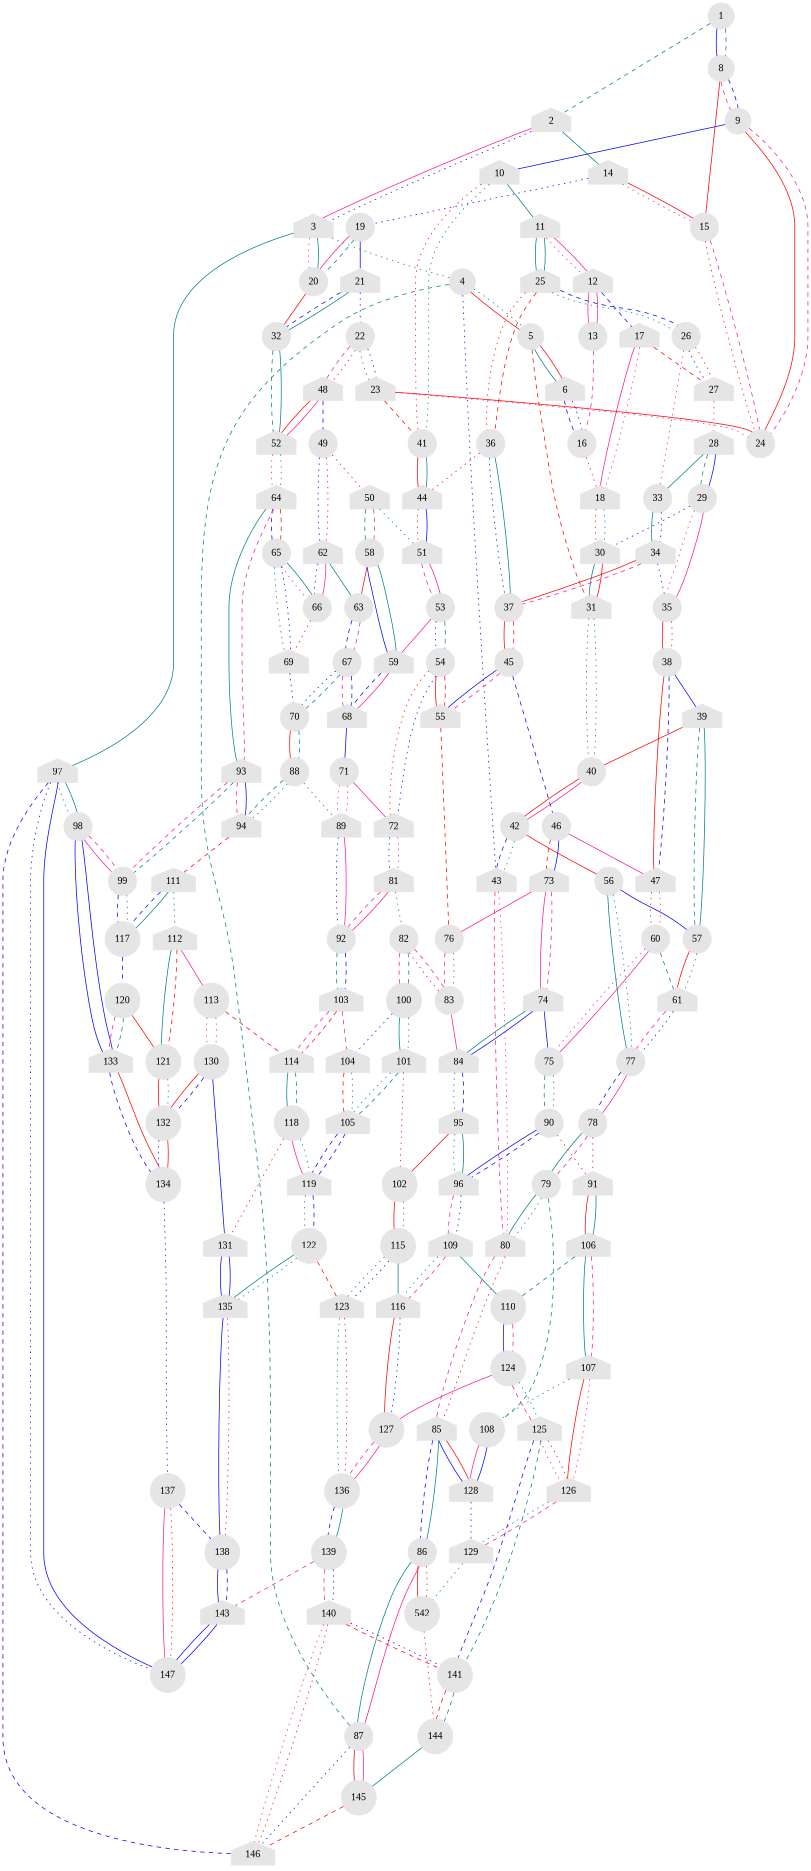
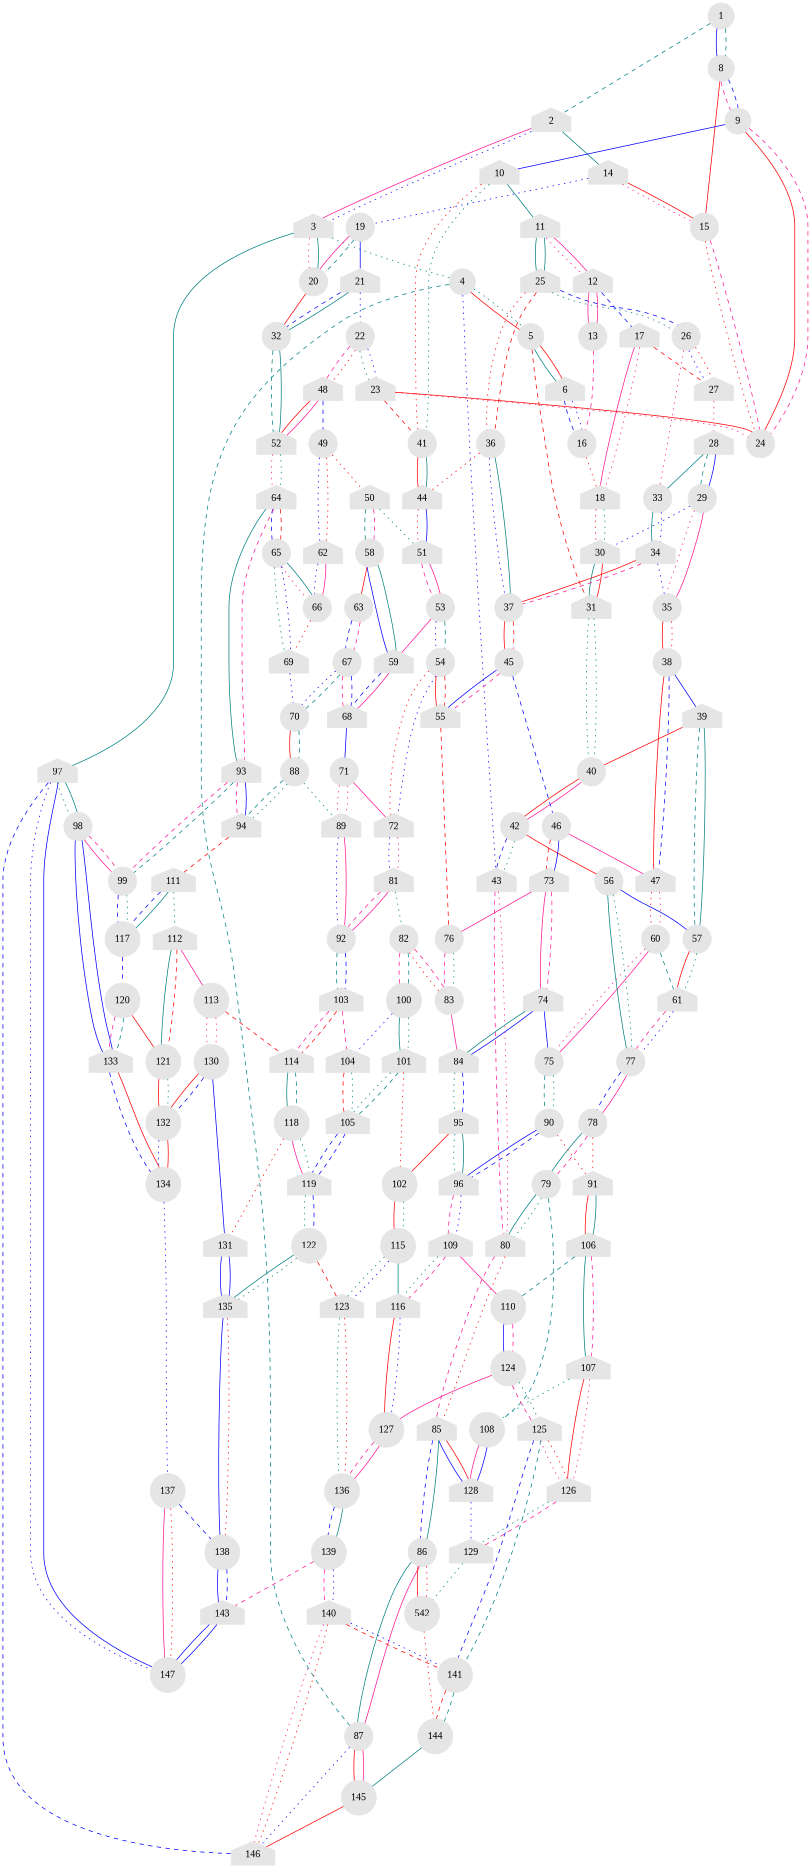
edge "62" -- "63": removed
edge "109" -- "110": color teal -> deeppink
edge "145" -- "146": style dashed -> solid
